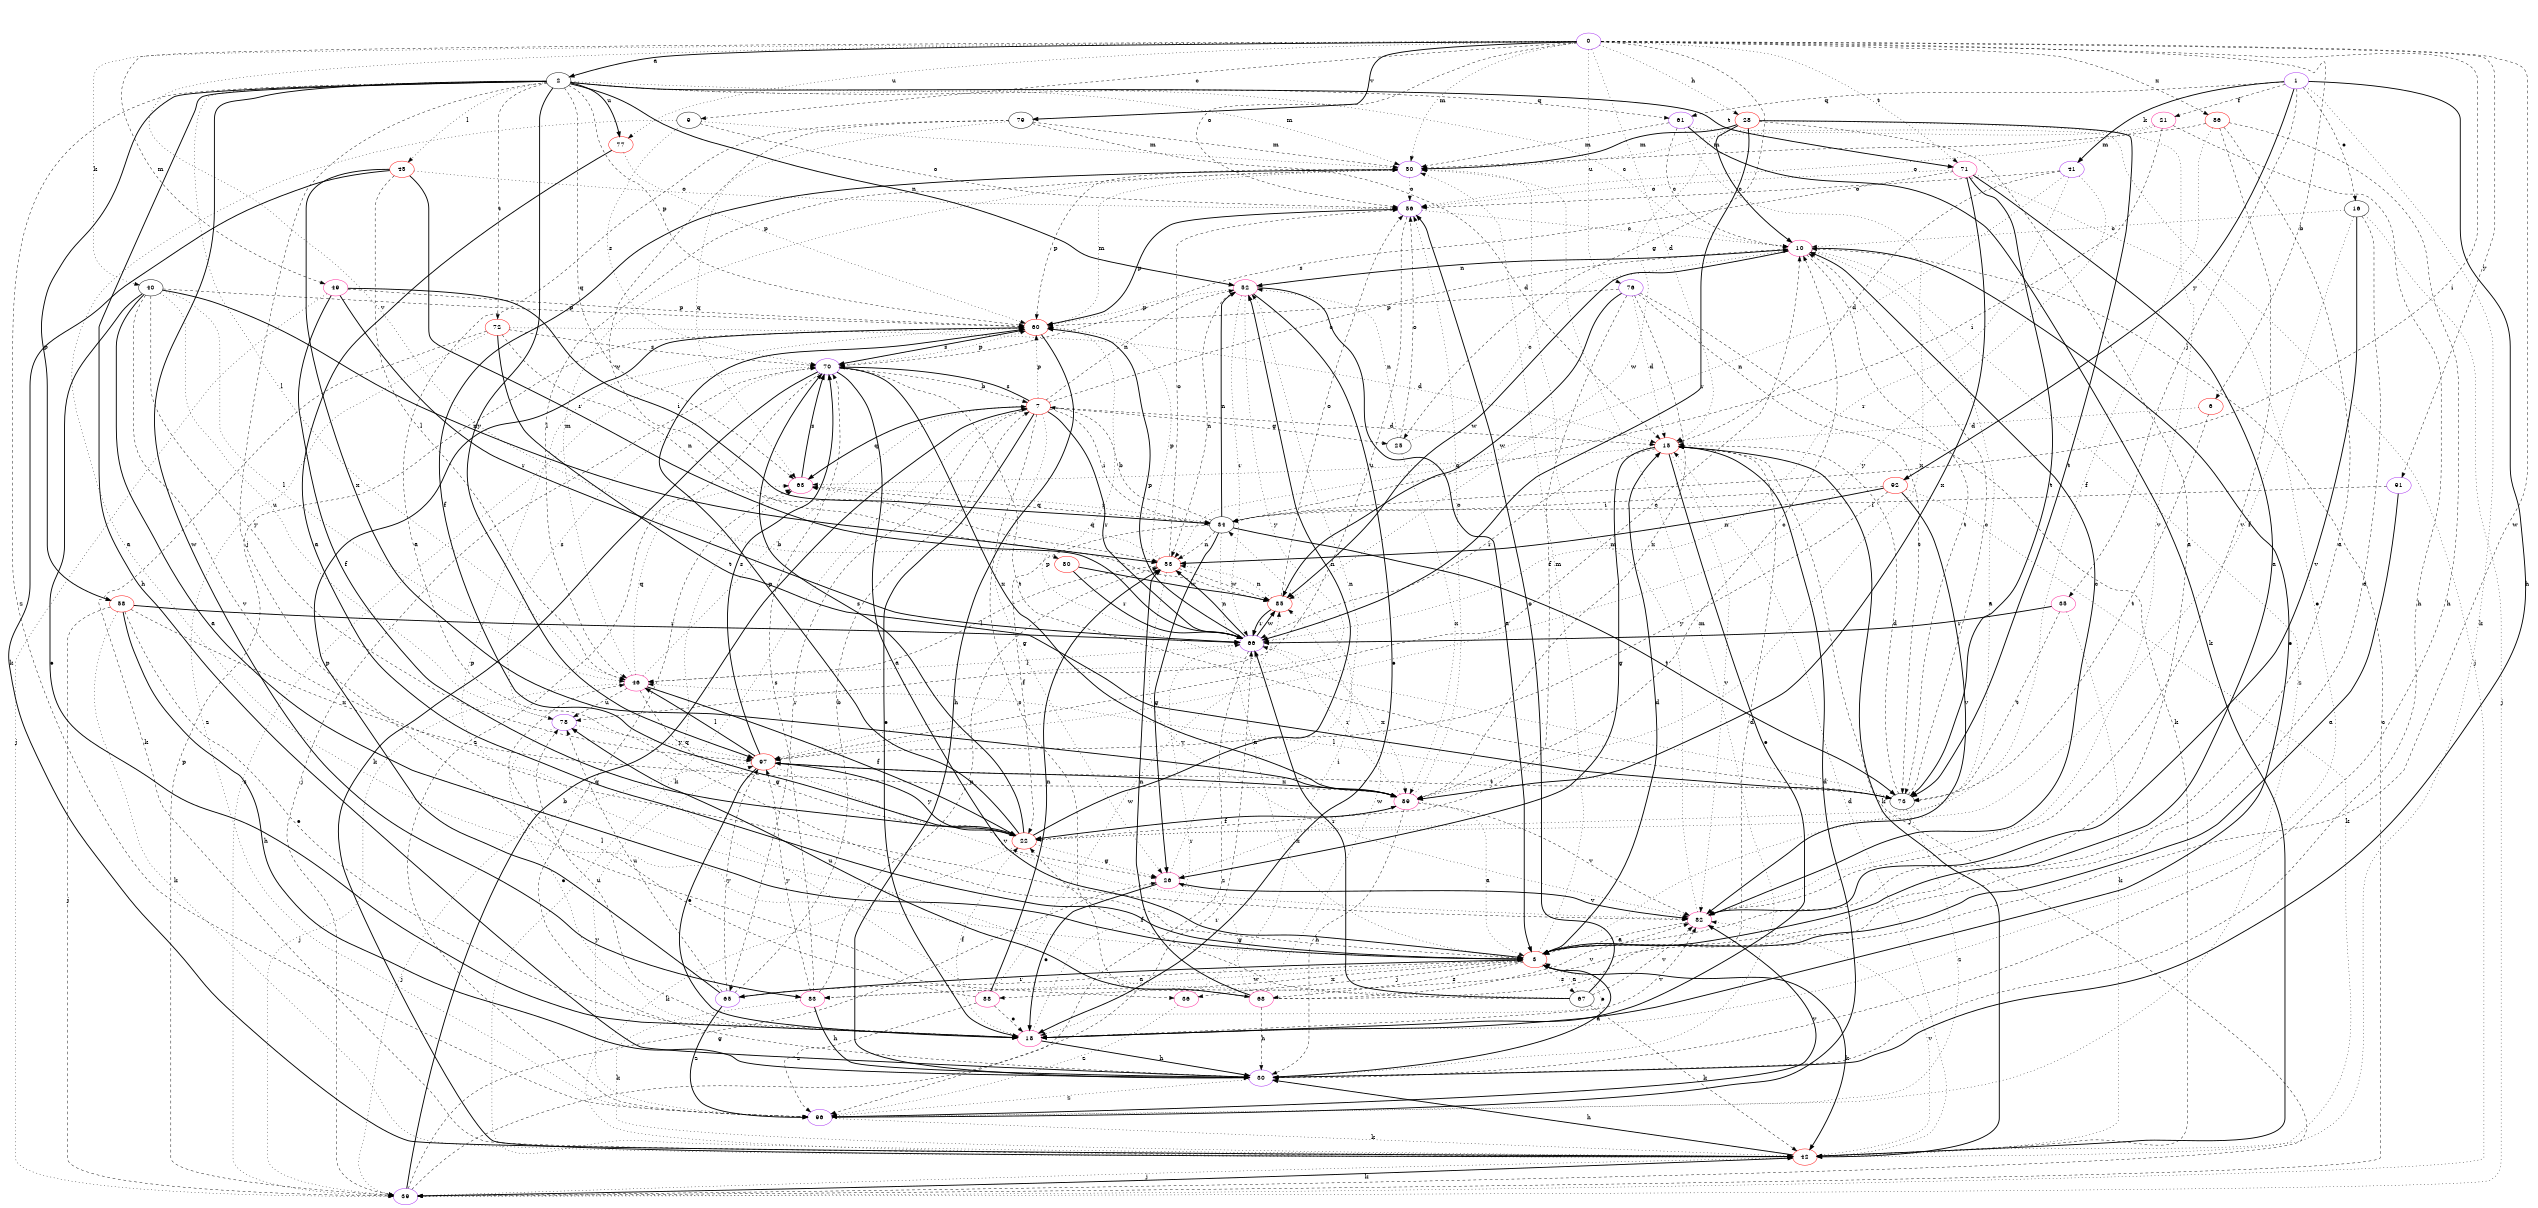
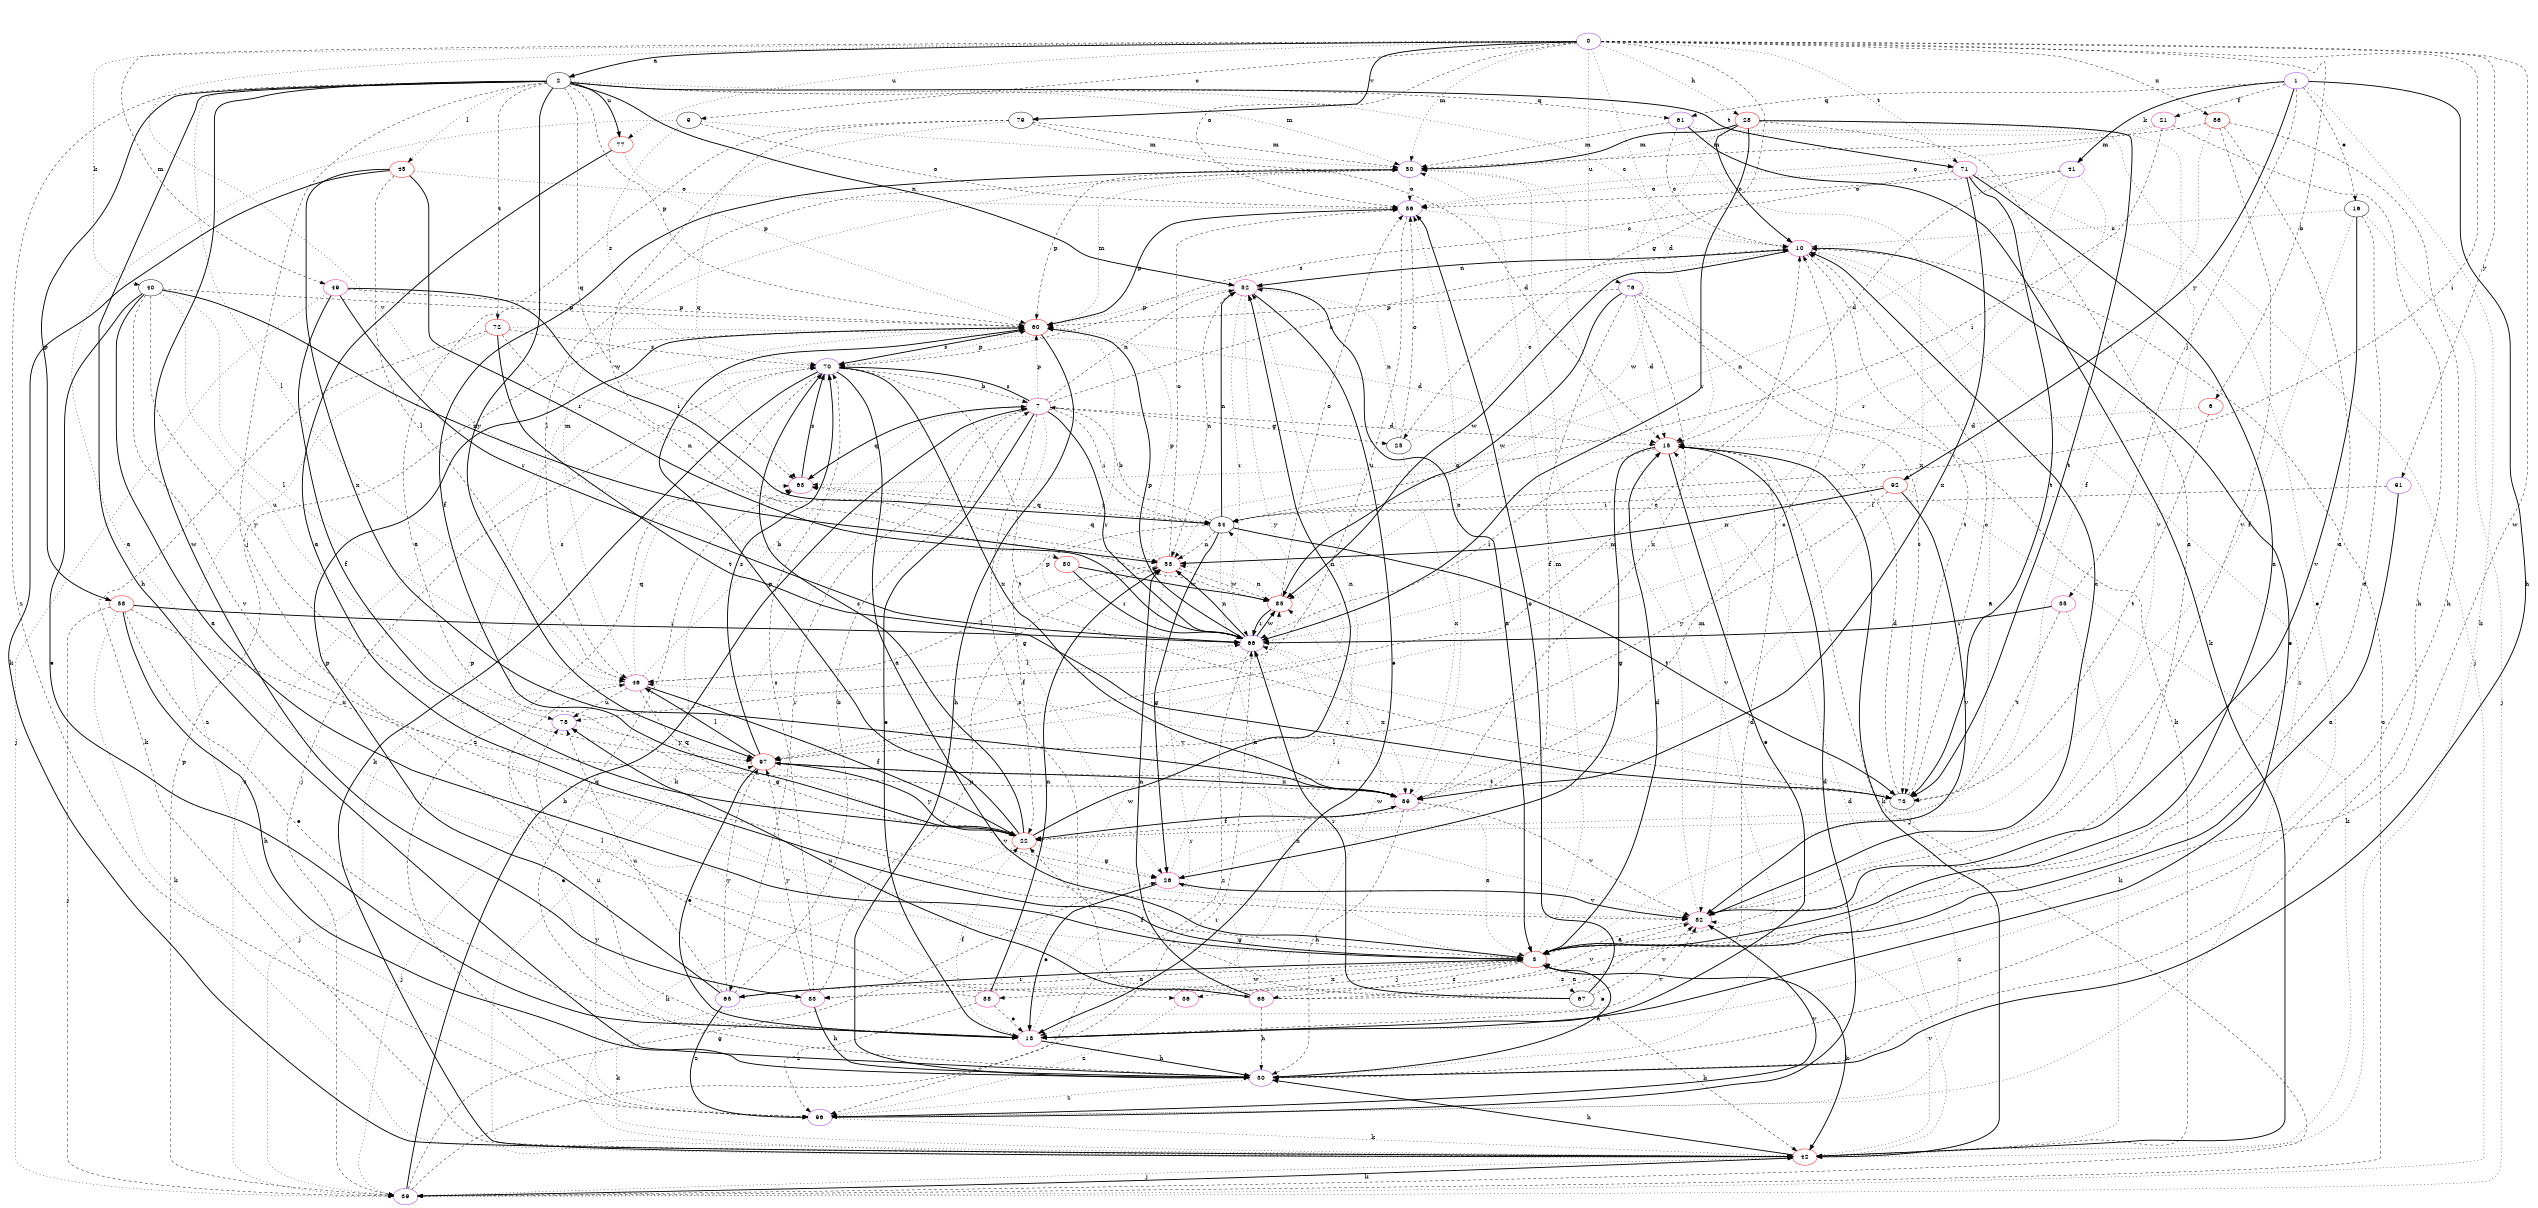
node "7": color red -> deeppink
